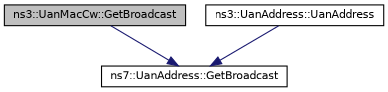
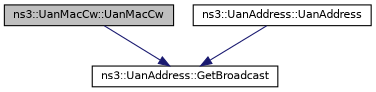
node "ns3::UanMacCw::GetBroadcast": label "ns3::UanMacCw::GetBroadcast" -> "ns3::UanMacCw::UanMacCw"
node "ns7::UanAddress::GetBroadcast": label "ns7::UanAddress::GetBroadcast" -> "ns3::UanAddress::GetBroadcast"
